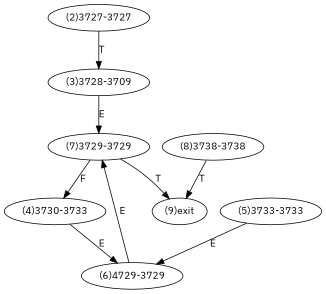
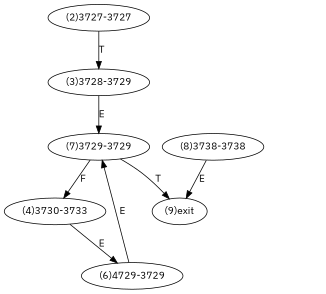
node "(3)3728-3709": label "(3)3728-3709" -> "(3)3728-3729"
edge "(8)3738-3738" -> "(9)exit": label "T" -> "E"
node "(5)3733-3733": removed
